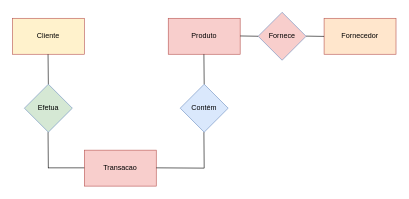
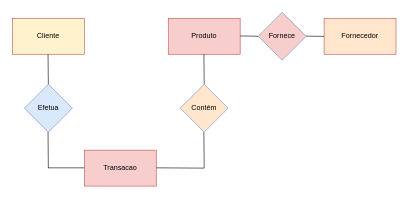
node "Efetua": fillcolor #d5e8d4 -> #dae8fc
node "Contém": fillcolor #dae8fc -> #ffe6cc
